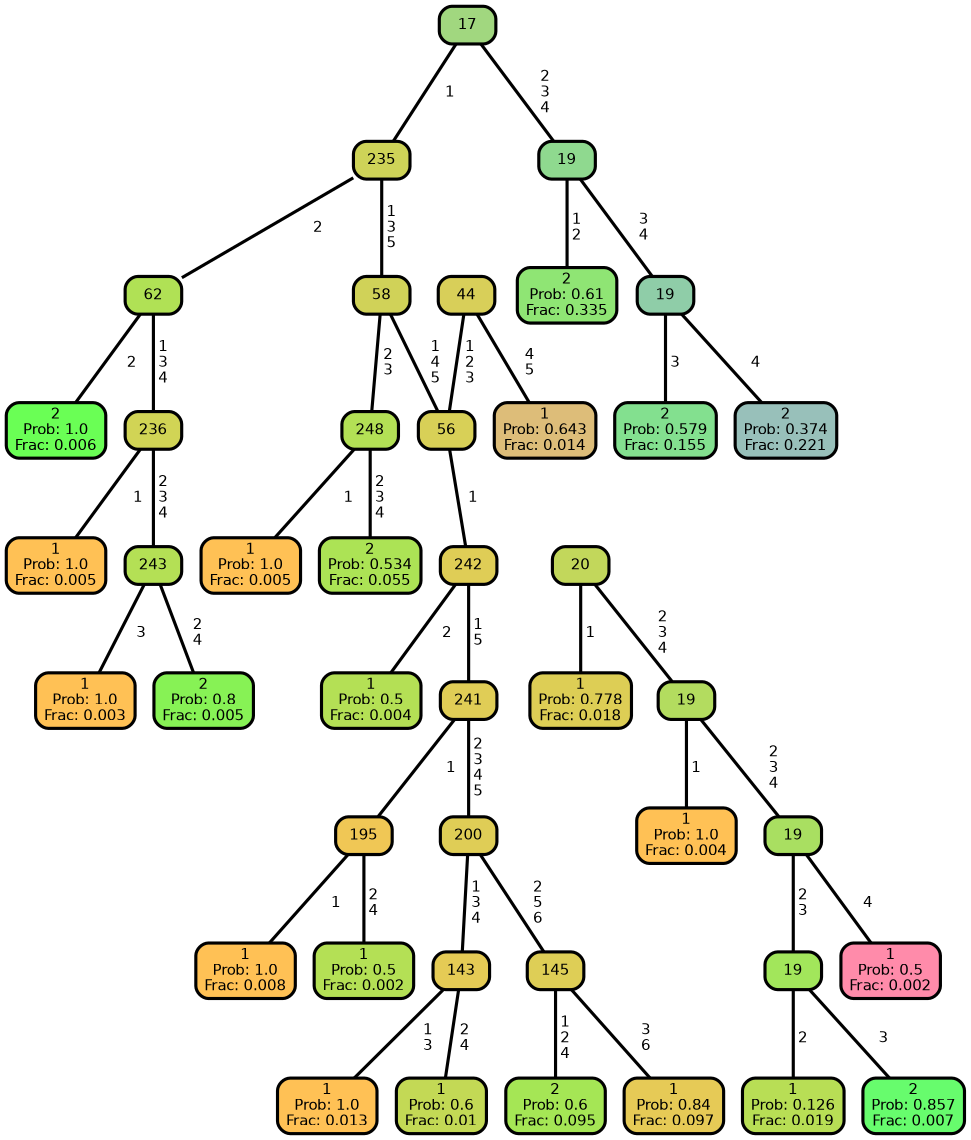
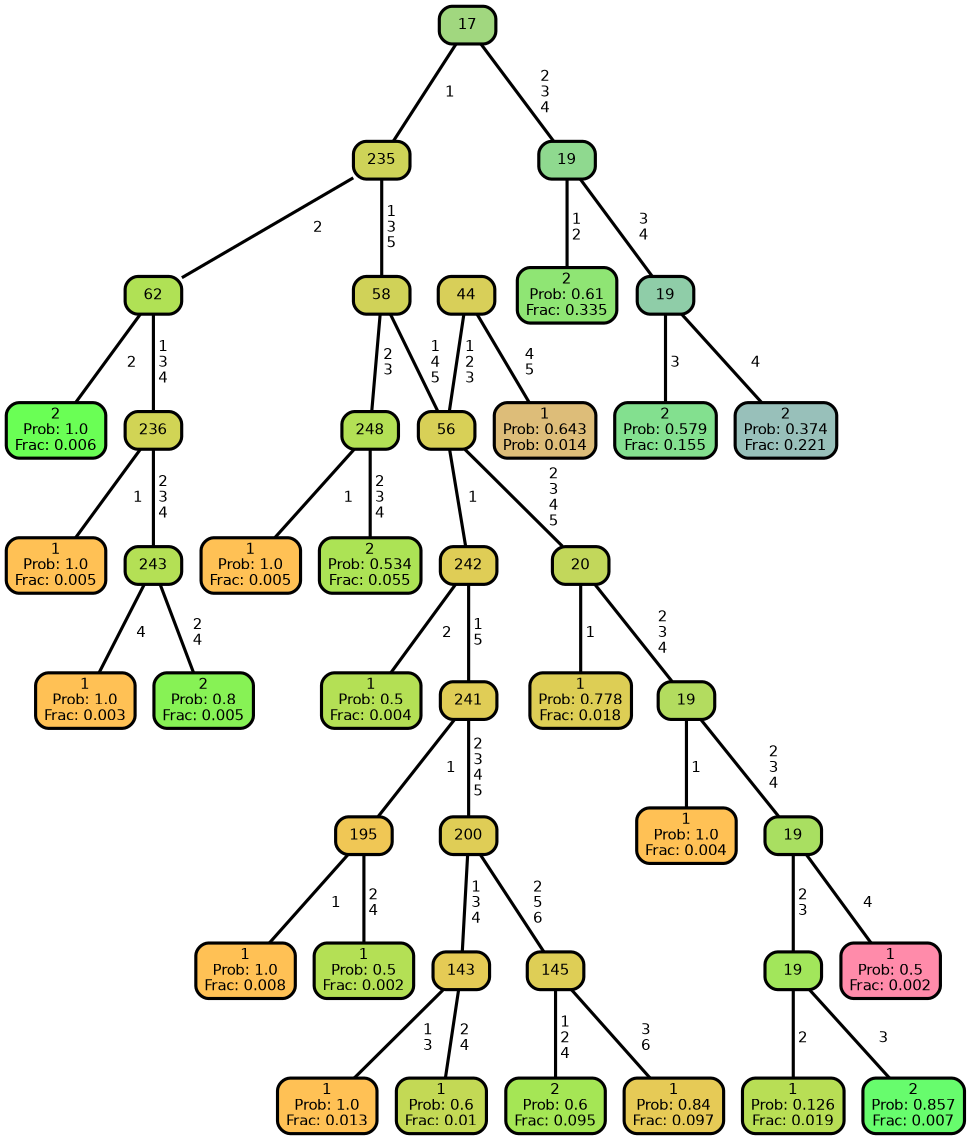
node "1 Prob: 0.643 Frac: 0.014": label "1 Prob: 0.643 Frac: 0.014" -> "1 Prob: 0.643 Prob: 0.014"
edge "56" -- "20": added, label "2 3 4 5"
edge "243" -- "1 Prob: 1.0 Frac: 0.003": label " 3" -> " 4"
